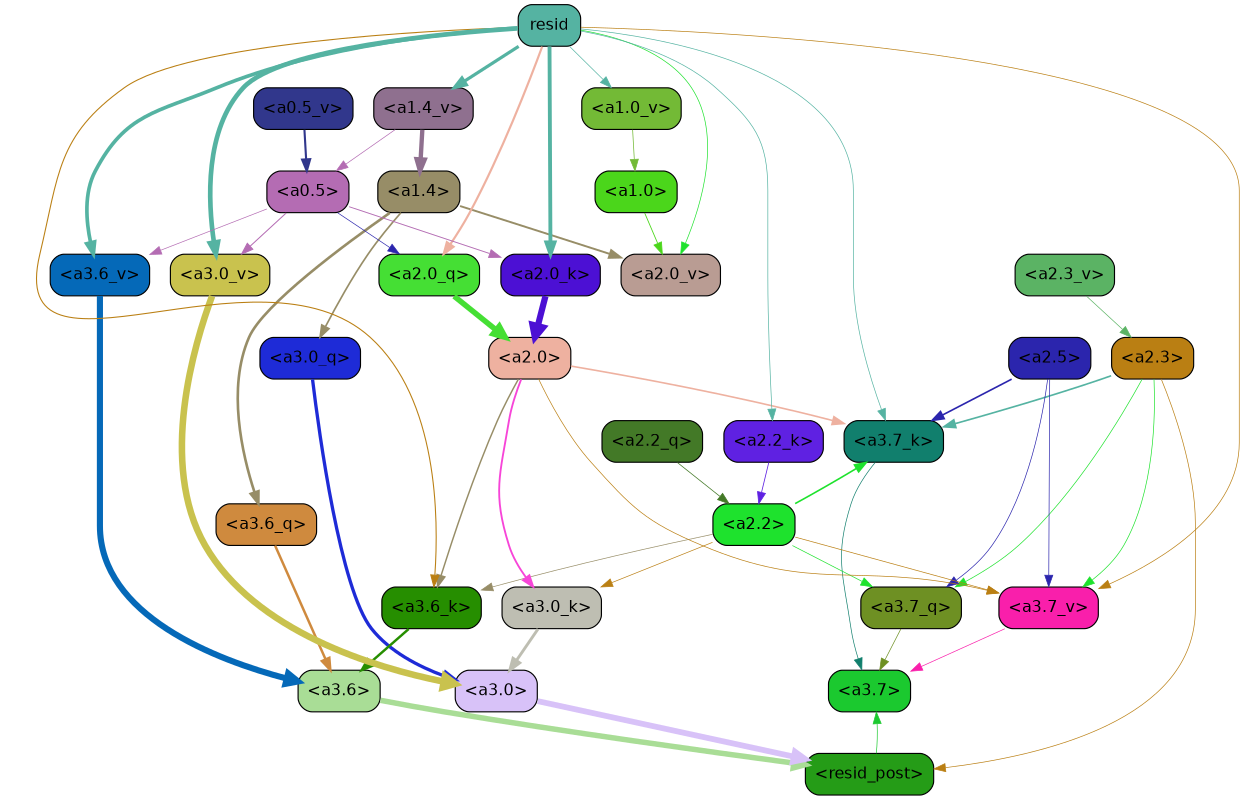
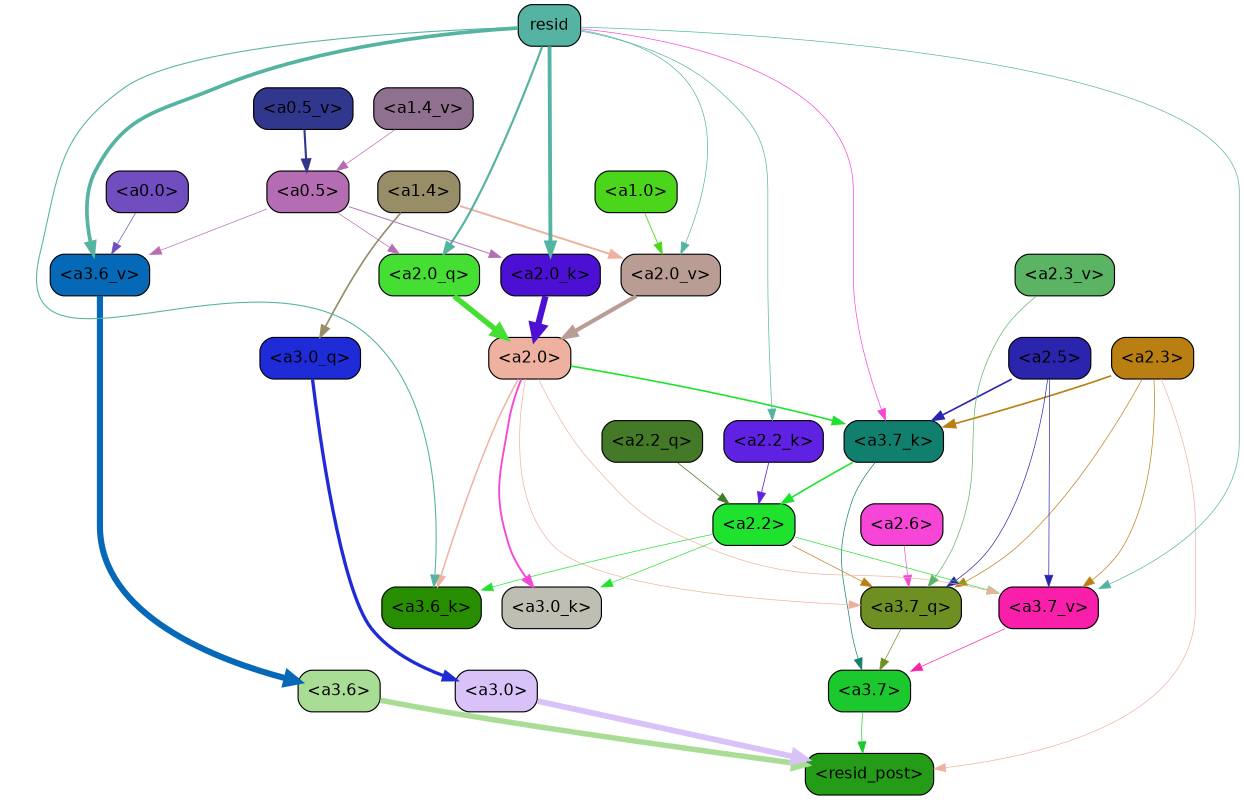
edge "resid" -> "<a1.4_v>": removed
edge "resid" -> "<a2.0_v>": color #1ee22d -> #55b3a2
edge "resid" -> "<a3.7_v>": color #ba7f13 -> #55b3a2
node "<a1.0_v>": removed
edge "resid" -> "<a3.7_k>": color #55b3a2 -> #f745d8
edge "<a1.4_v>" -> "<a1.4>": removed
edge "resid" -> "<a2.0_q>": color #eeb1a0 -> #55b3a2
node "<a0.0>": added
edge "<a0.5>" -> "<a2.0_q>": color #2b25ad -> #b46cb3
edge "<a1.4>" -> "<a2.0_v>": color #978d67 -> #eeb1a0
node "<a3.0_v>": removed
edge "resid" -> "<a3.6_k>": color #ba7f13 -> #55b3a2
edge "<a2.3_v>" -> "<a2.3>": now "<a2.3_v>" -> "<a3.7_q>"
edge "<a2.0_v>" -> "<a2.0>": added
edge "<a2.0>" -> "<a3.7_k>": color #eeb1a0 -> #1ee22d
edge "<a2.3>" -> "<a3.7_k>": color #55b3a2 -> #ba7f13
edge "<a2.0>" -> "<a3.6_k>": color #978d67 -> #eeb1a0
edge "<a2.2>" -> "<a3.7_k>": reversed
edge "<a2.3>" -> "<a3.7_v>": color #1ee22d -> #ba7f13
edge "<a2.3>" -> "<a3.7_q>": color #1ee22d -> #ba7f13
node "<a3.6_q>": removed
node "<a2.6>": added
edge "<a2.0>" -> "<a3.7_v>": color #ba7f13 -> #eeb1a0
edge "<a2.2>" -> "<a3.6_k>": color #978d67 -> #1ee22d
edge "<a2.2>" -> "<a3.0_k>": color #ba7f13 -> #1ee22d
edge "<a2.2>" -> "<a3.7_v>": color #ba7f13 -> #1ee22d
edge "<a2.2>" -> "<a3.7_q>": color #1ee22d -> #ba7f13
edge "<a2.0>" -> "<a3.7_q>": added
edge "<a3.6_k>" -> "<a3.6>": removed
edge "<a3.0_k>" -> "<a3.0>": removed
edge "<a2.3>" -> "<resid_post>": color #ba7f13 -> #eeb1a0
edge "<resid_post>" -> "<a3.7>": reversed
